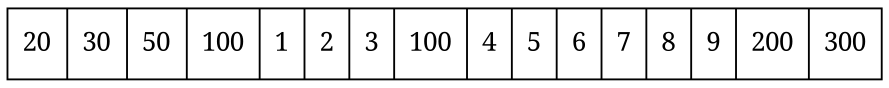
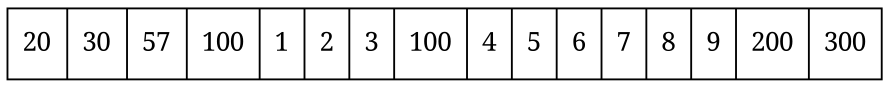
node "20": text "50" -> "57"
